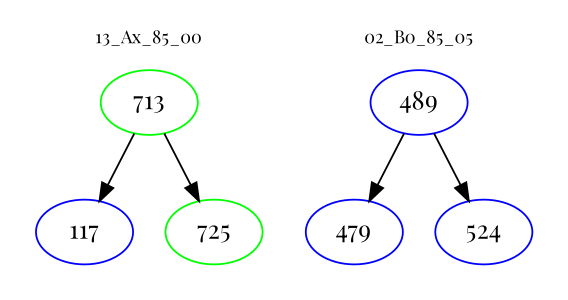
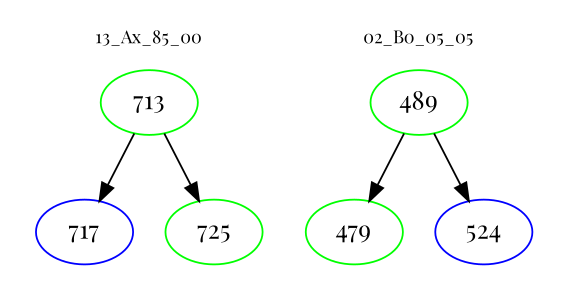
cluster "02_B0_85_05": label "02_B0_85_05" -> "02_B0_05_05"
node "489": color blue -> green
node "117": label "117" -> "717"
node "479": color blue -> green
